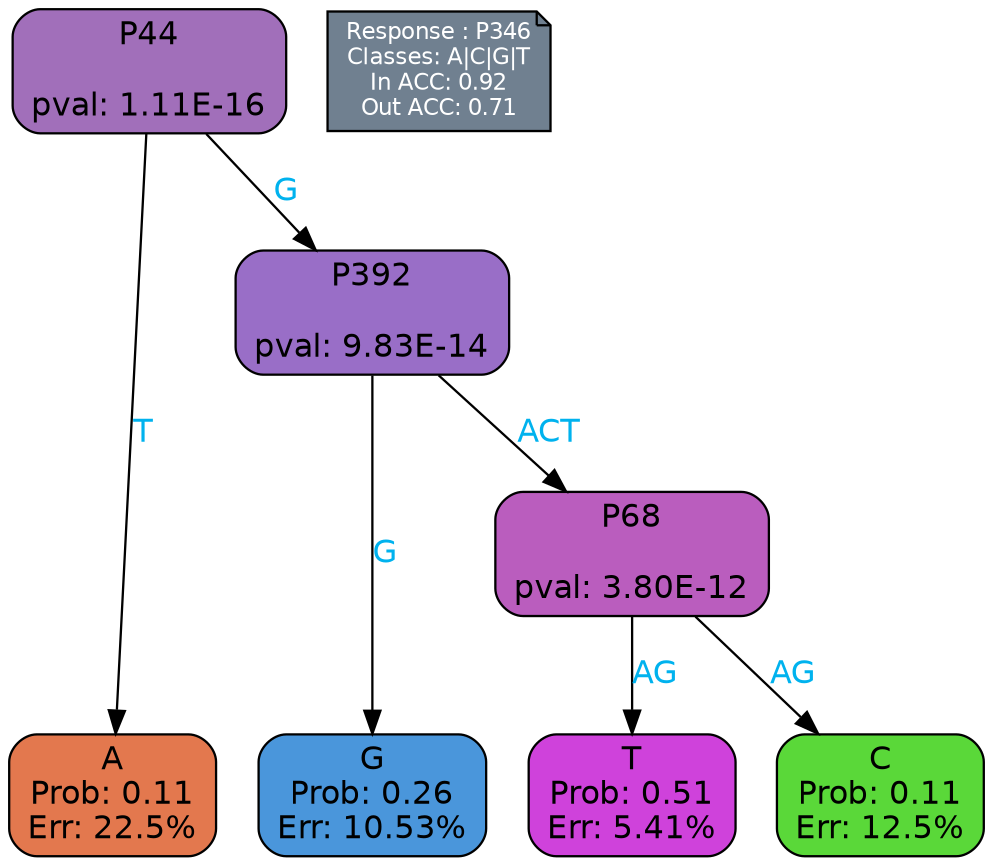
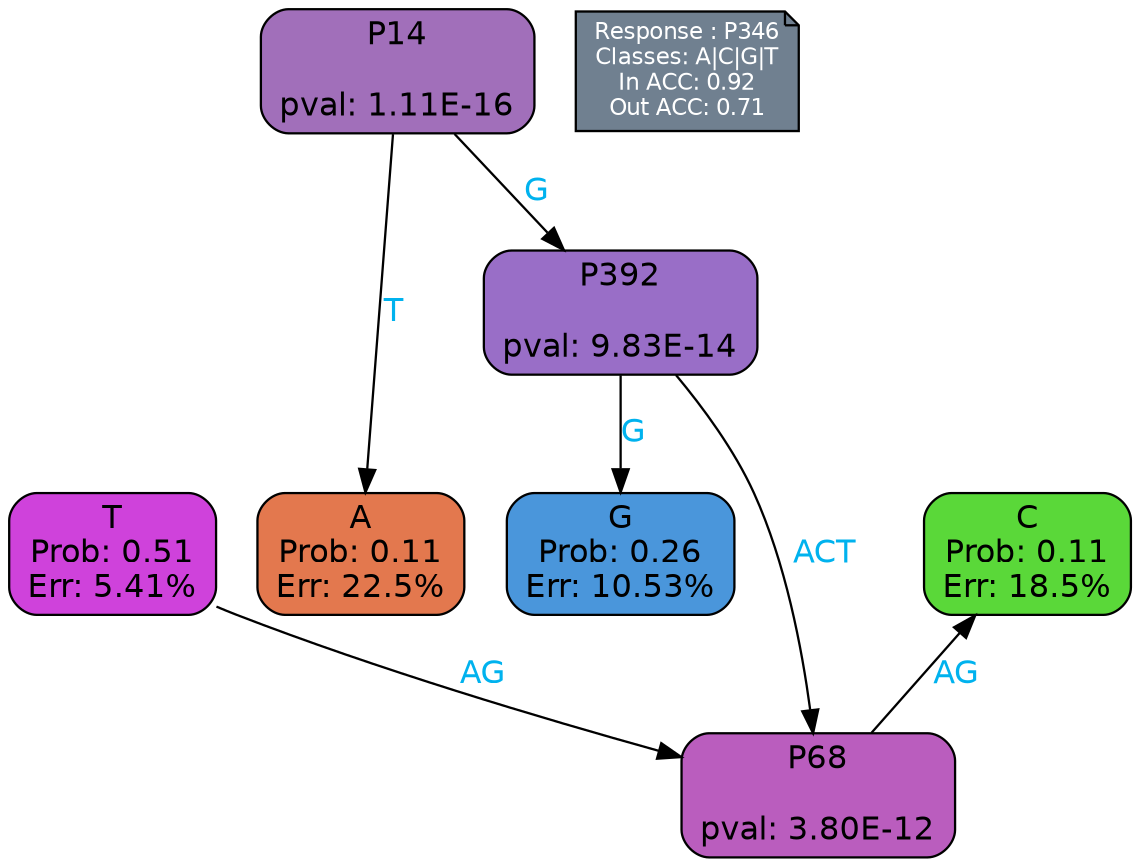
node "P44 pval: 1.11E-16": label "P44 pval: 1.11E-16" -> "P14 pval: 1.11E-16"
edge "P68 pval: 3.80E-12" -> "T Prob: 0.51 Err: 5.41%": reversed
node "C Prob: 0.11 Err: 12.5%": label "C Prob: 0.11 Err: 12.5%" -> "C Prob: 0.11 Err: 18.5%"
